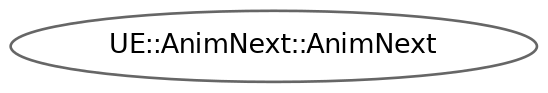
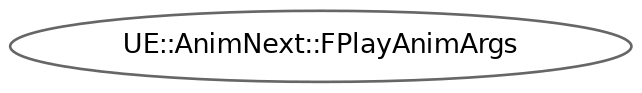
node "UE::AnimNext::AnimNext": label "UE::AnimNext::AnimNext" -> "UE::AnimNext::FPlayAnimArgs"
